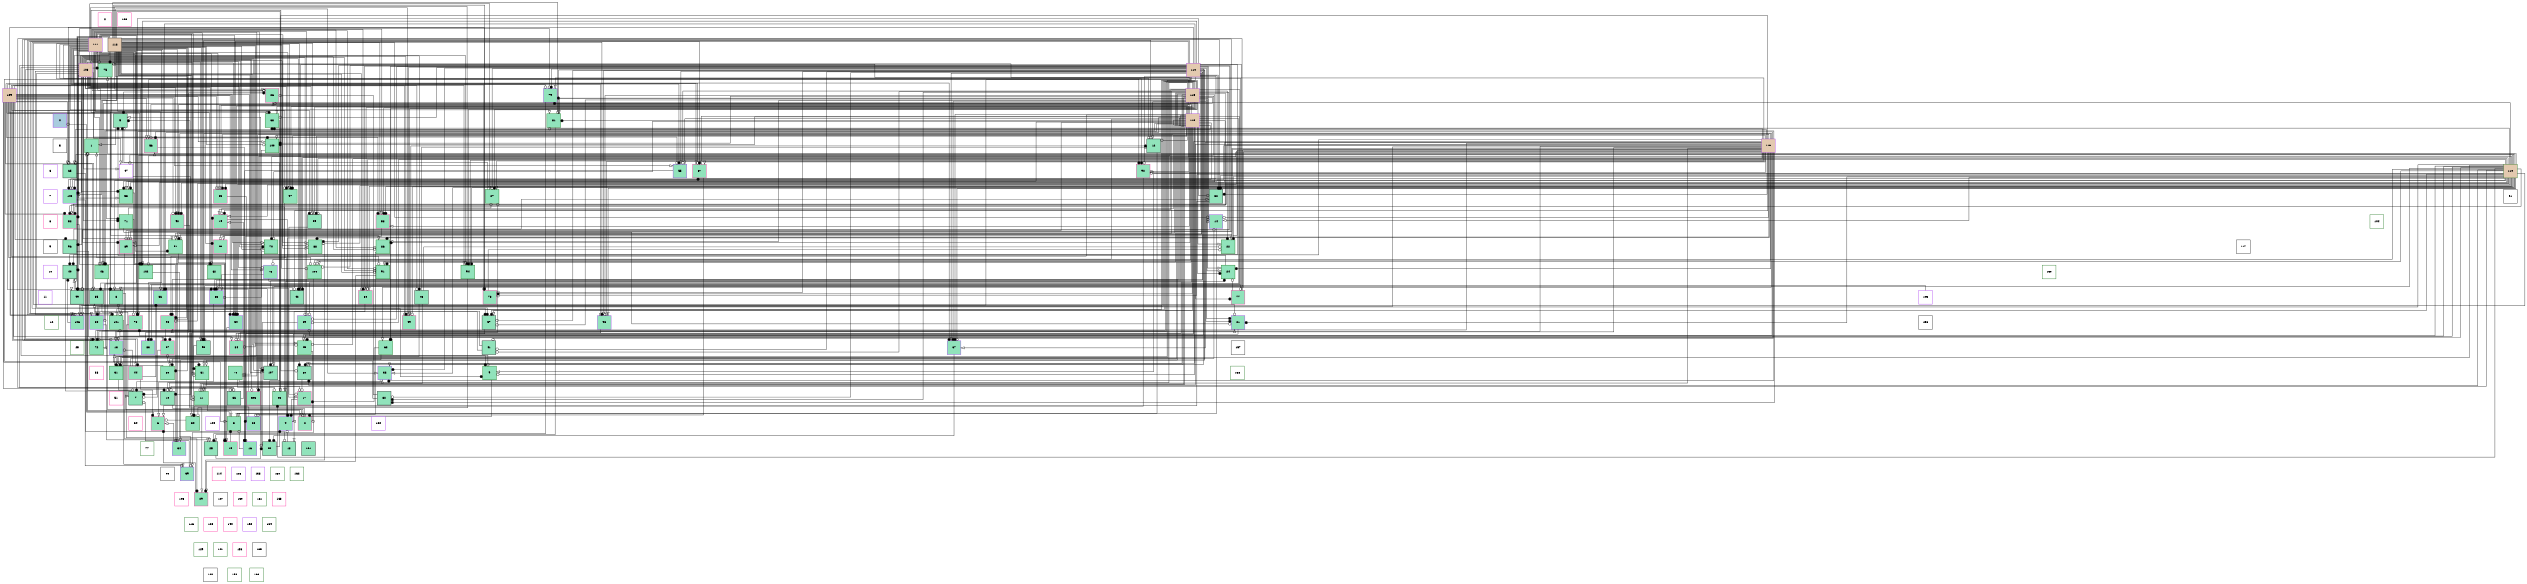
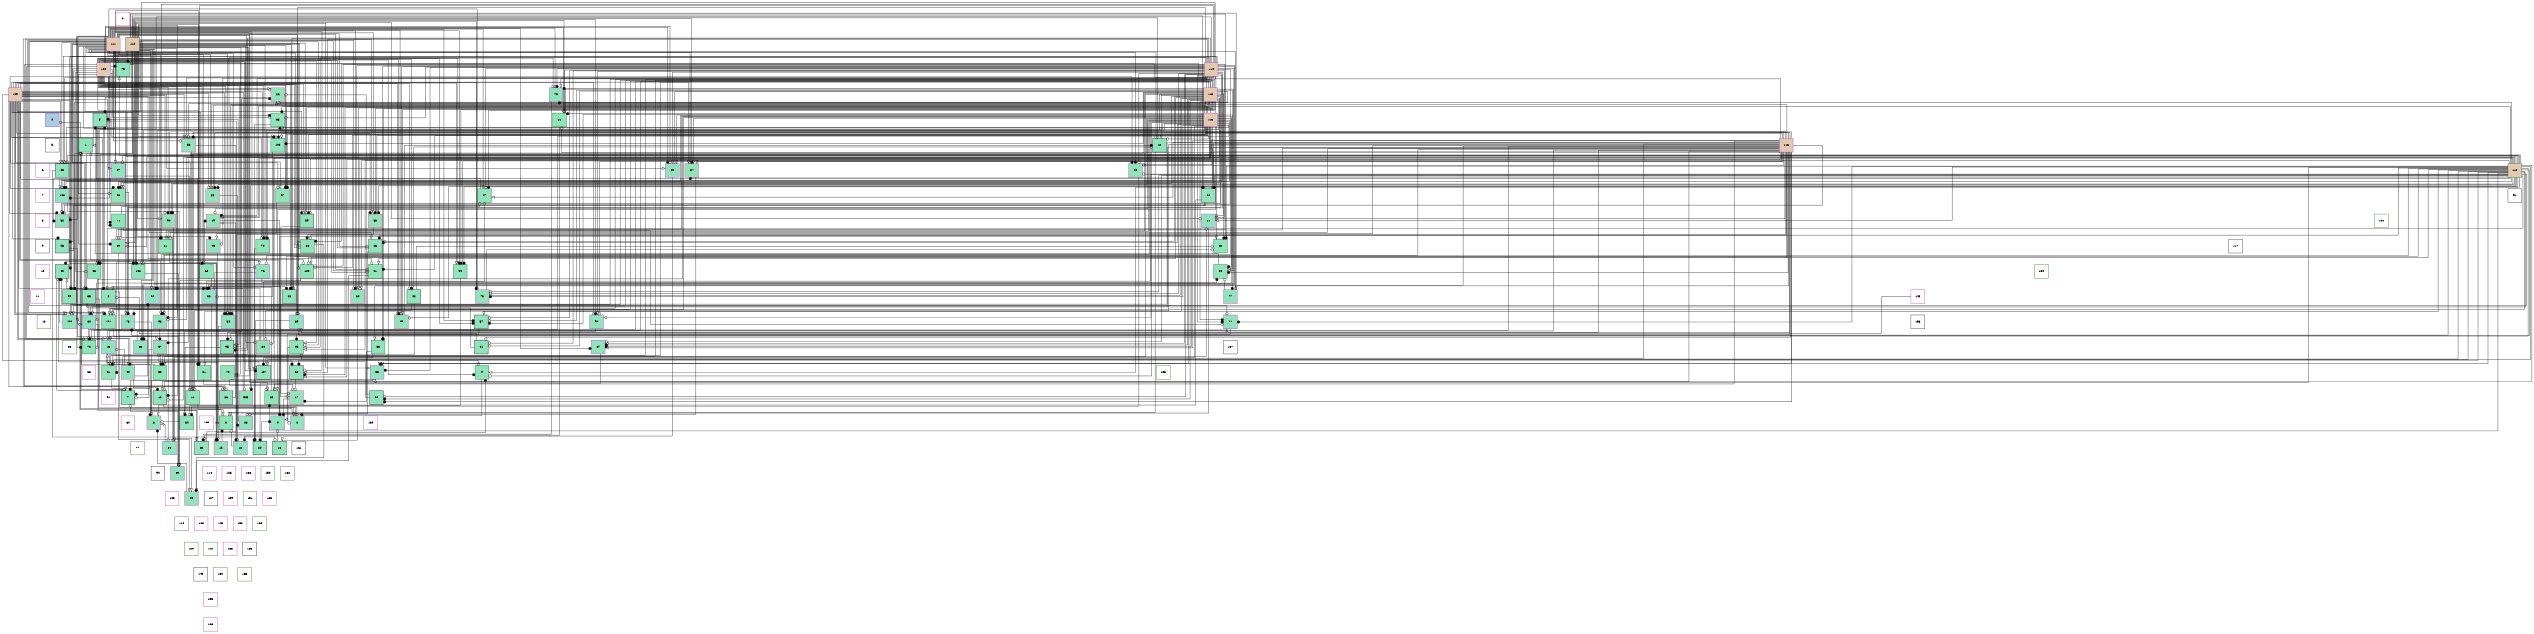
edge "111" -> "26": now "111" -> "56"
edge "115" -> "93": now "115" -> "73"
node "47": fillcolor #ffffff -> #91e3bb
edge "75" -> "86": now "109" -> "86"
edge "89" -> "29": arrowhead dot -> onormal
node "161": fillcolor #91e3bb -> #ffffff
node "155": added
